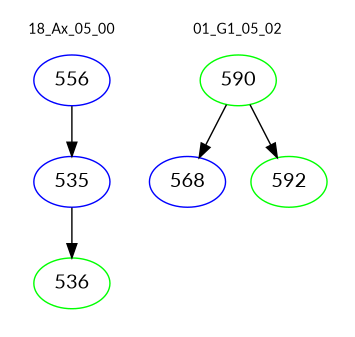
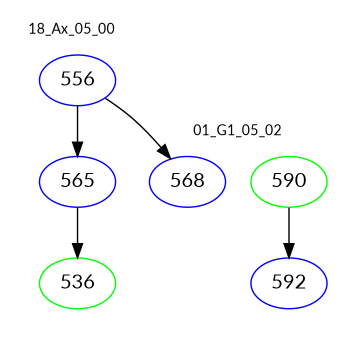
edge "590" -> "568": now "556" -> "568"
node "535": label "535" -> "565"
node "592": color green -> blue
